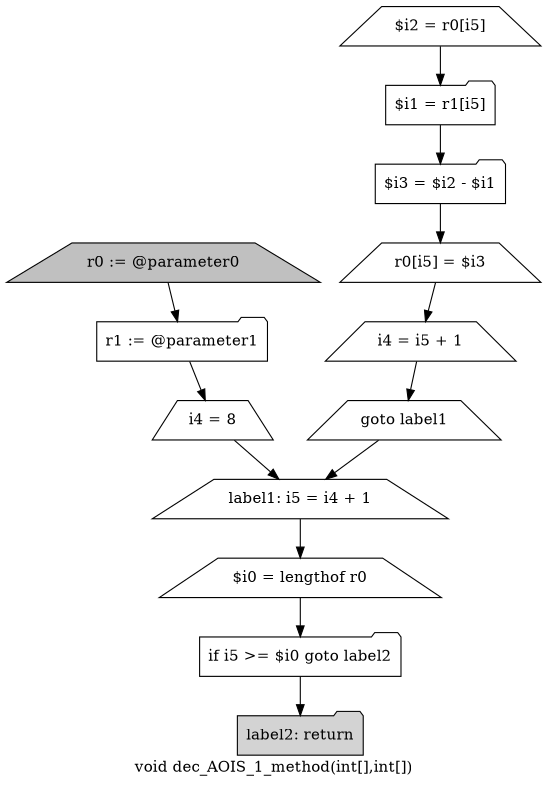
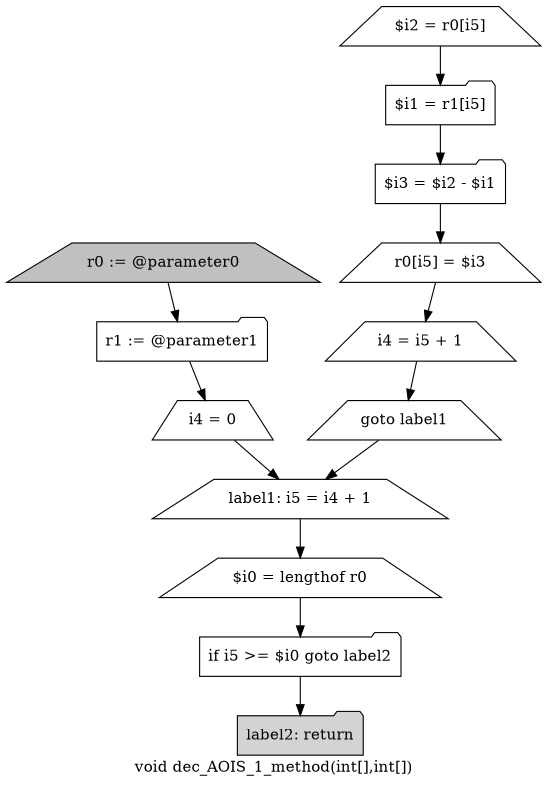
node "i4 = 8": label "i4 = 8" -> "i4 = 0"
